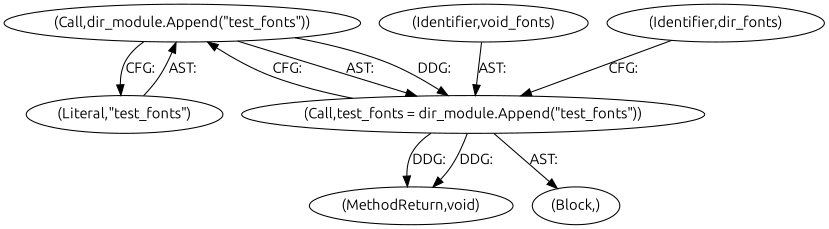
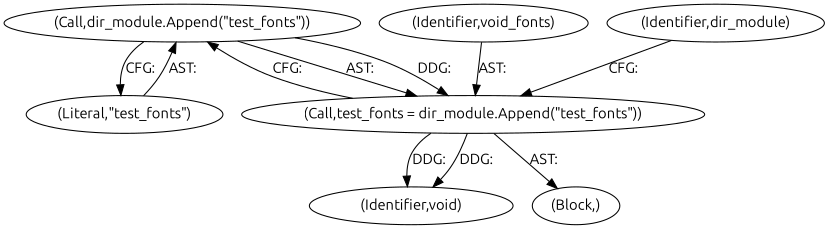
node "(Identifier,dir_fonts)": label "(Identifier,dir_fonts)" -> "(Identifier,dir_module)"
node "(MethodReturn,void)": label "(MethodReturn,void)" -> "(Identifier,void)"
